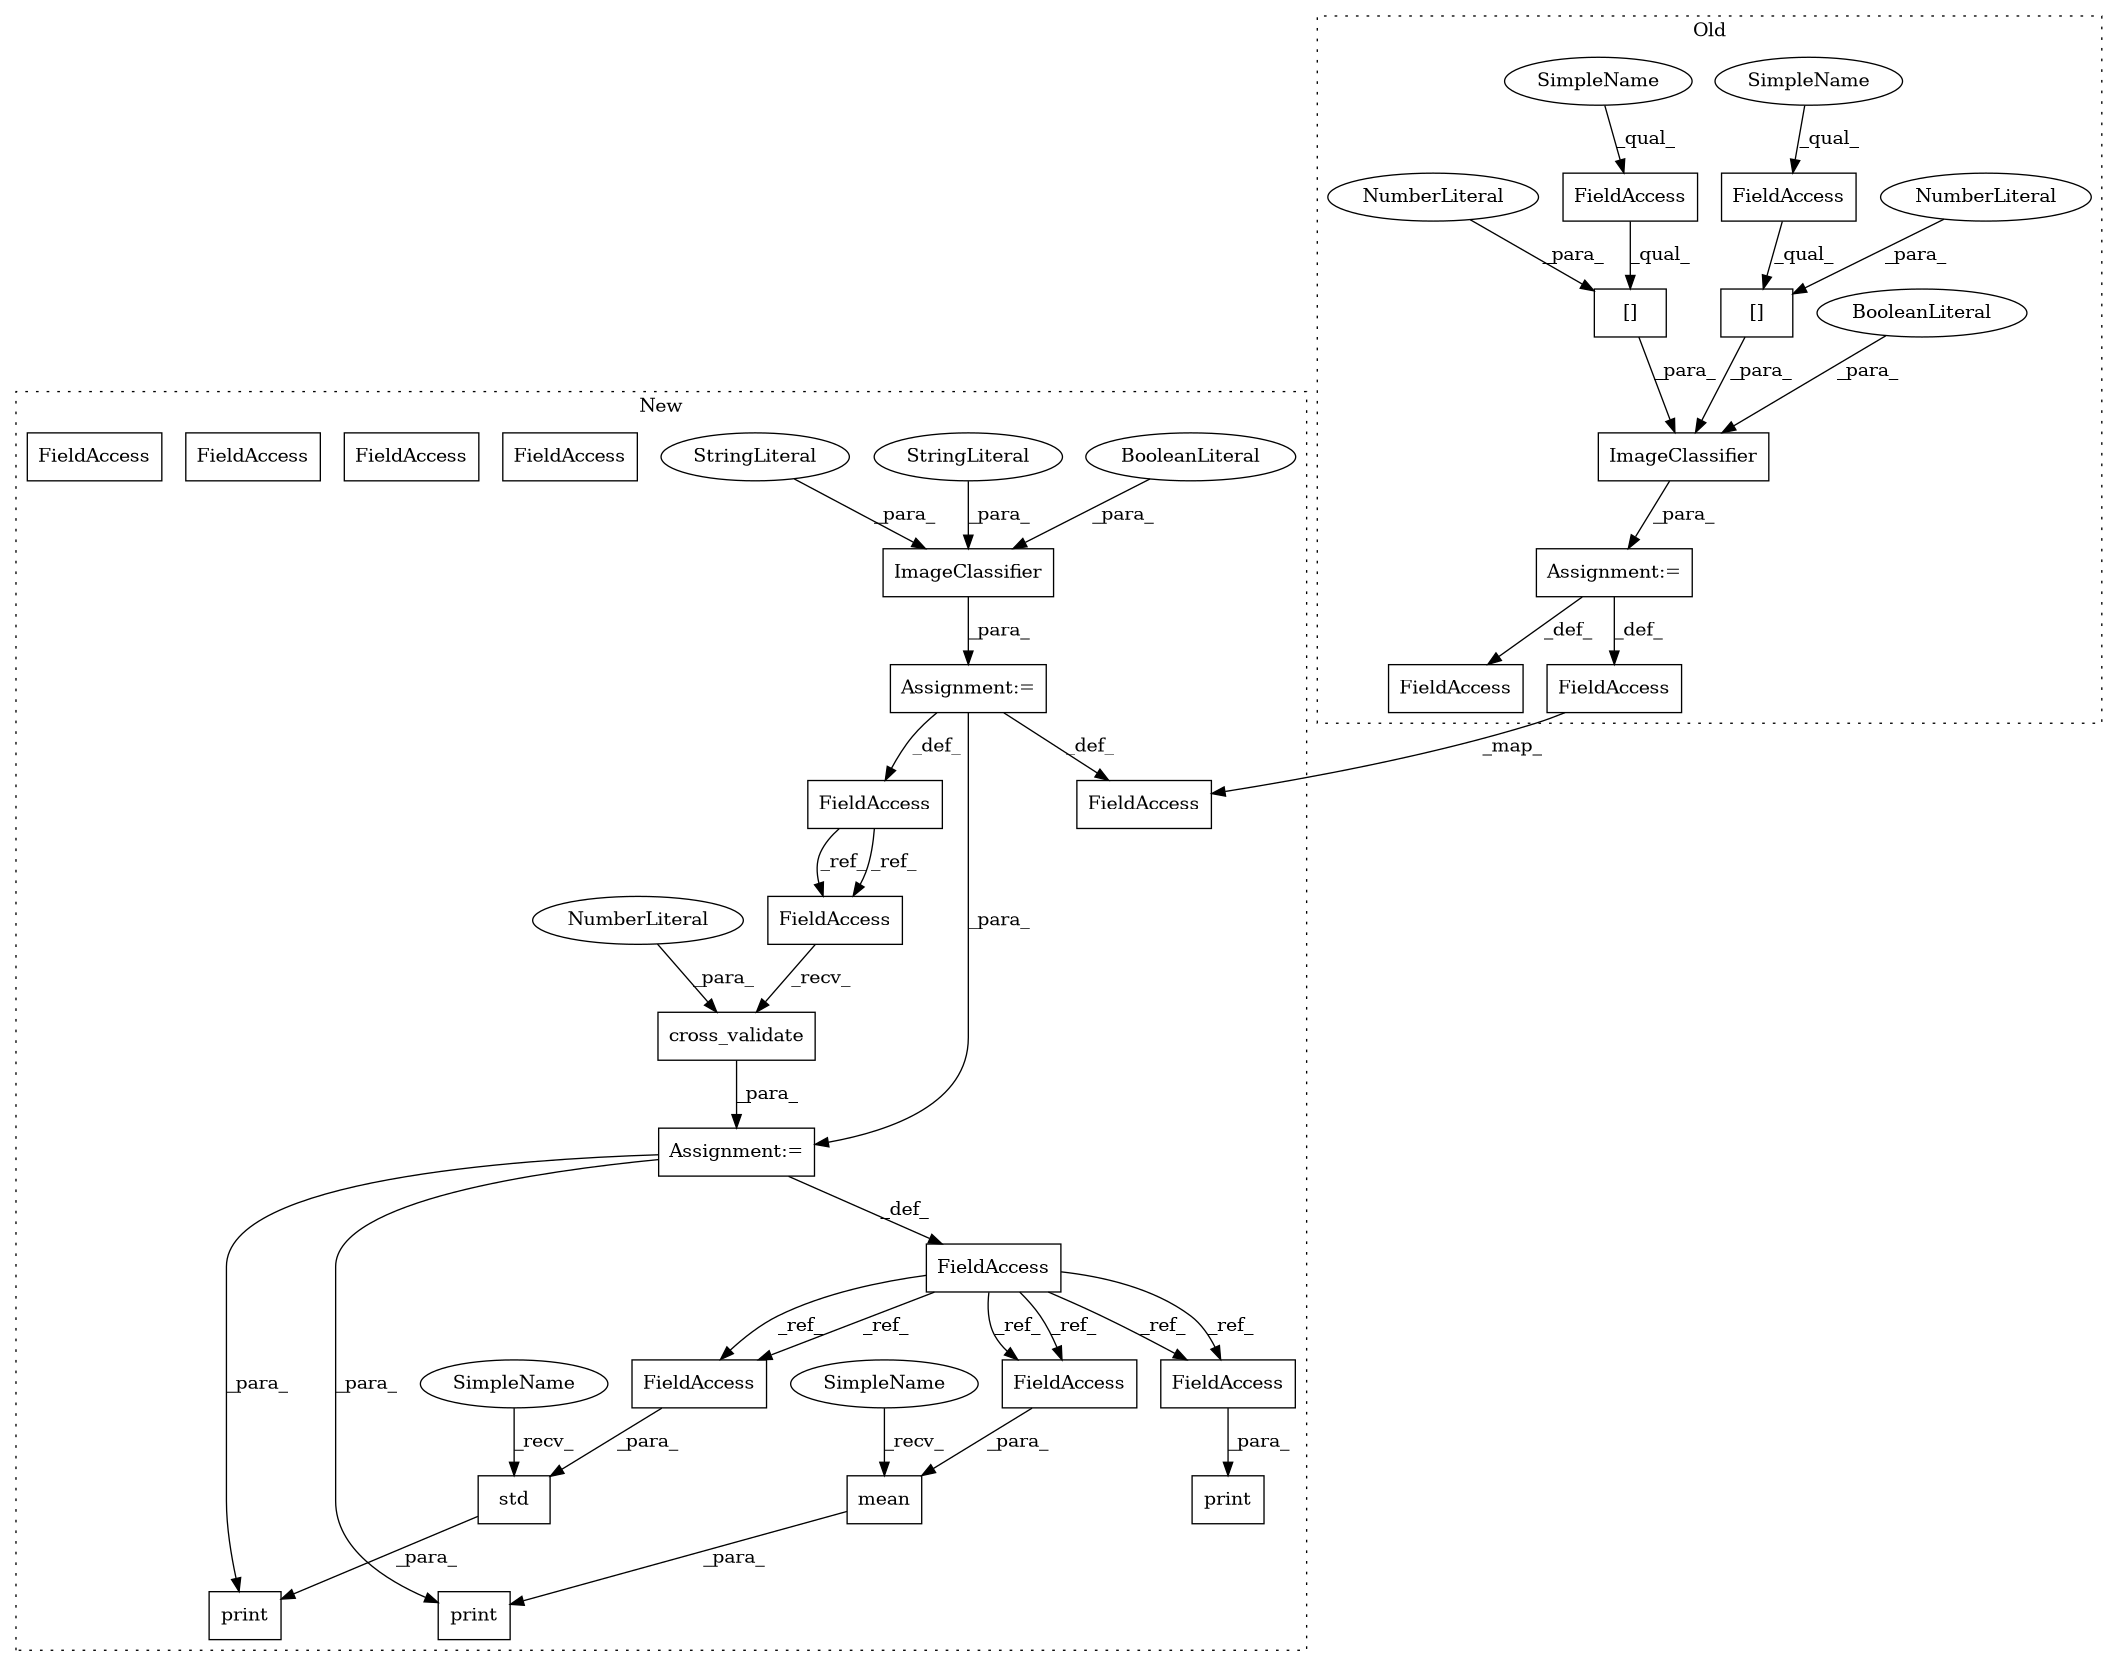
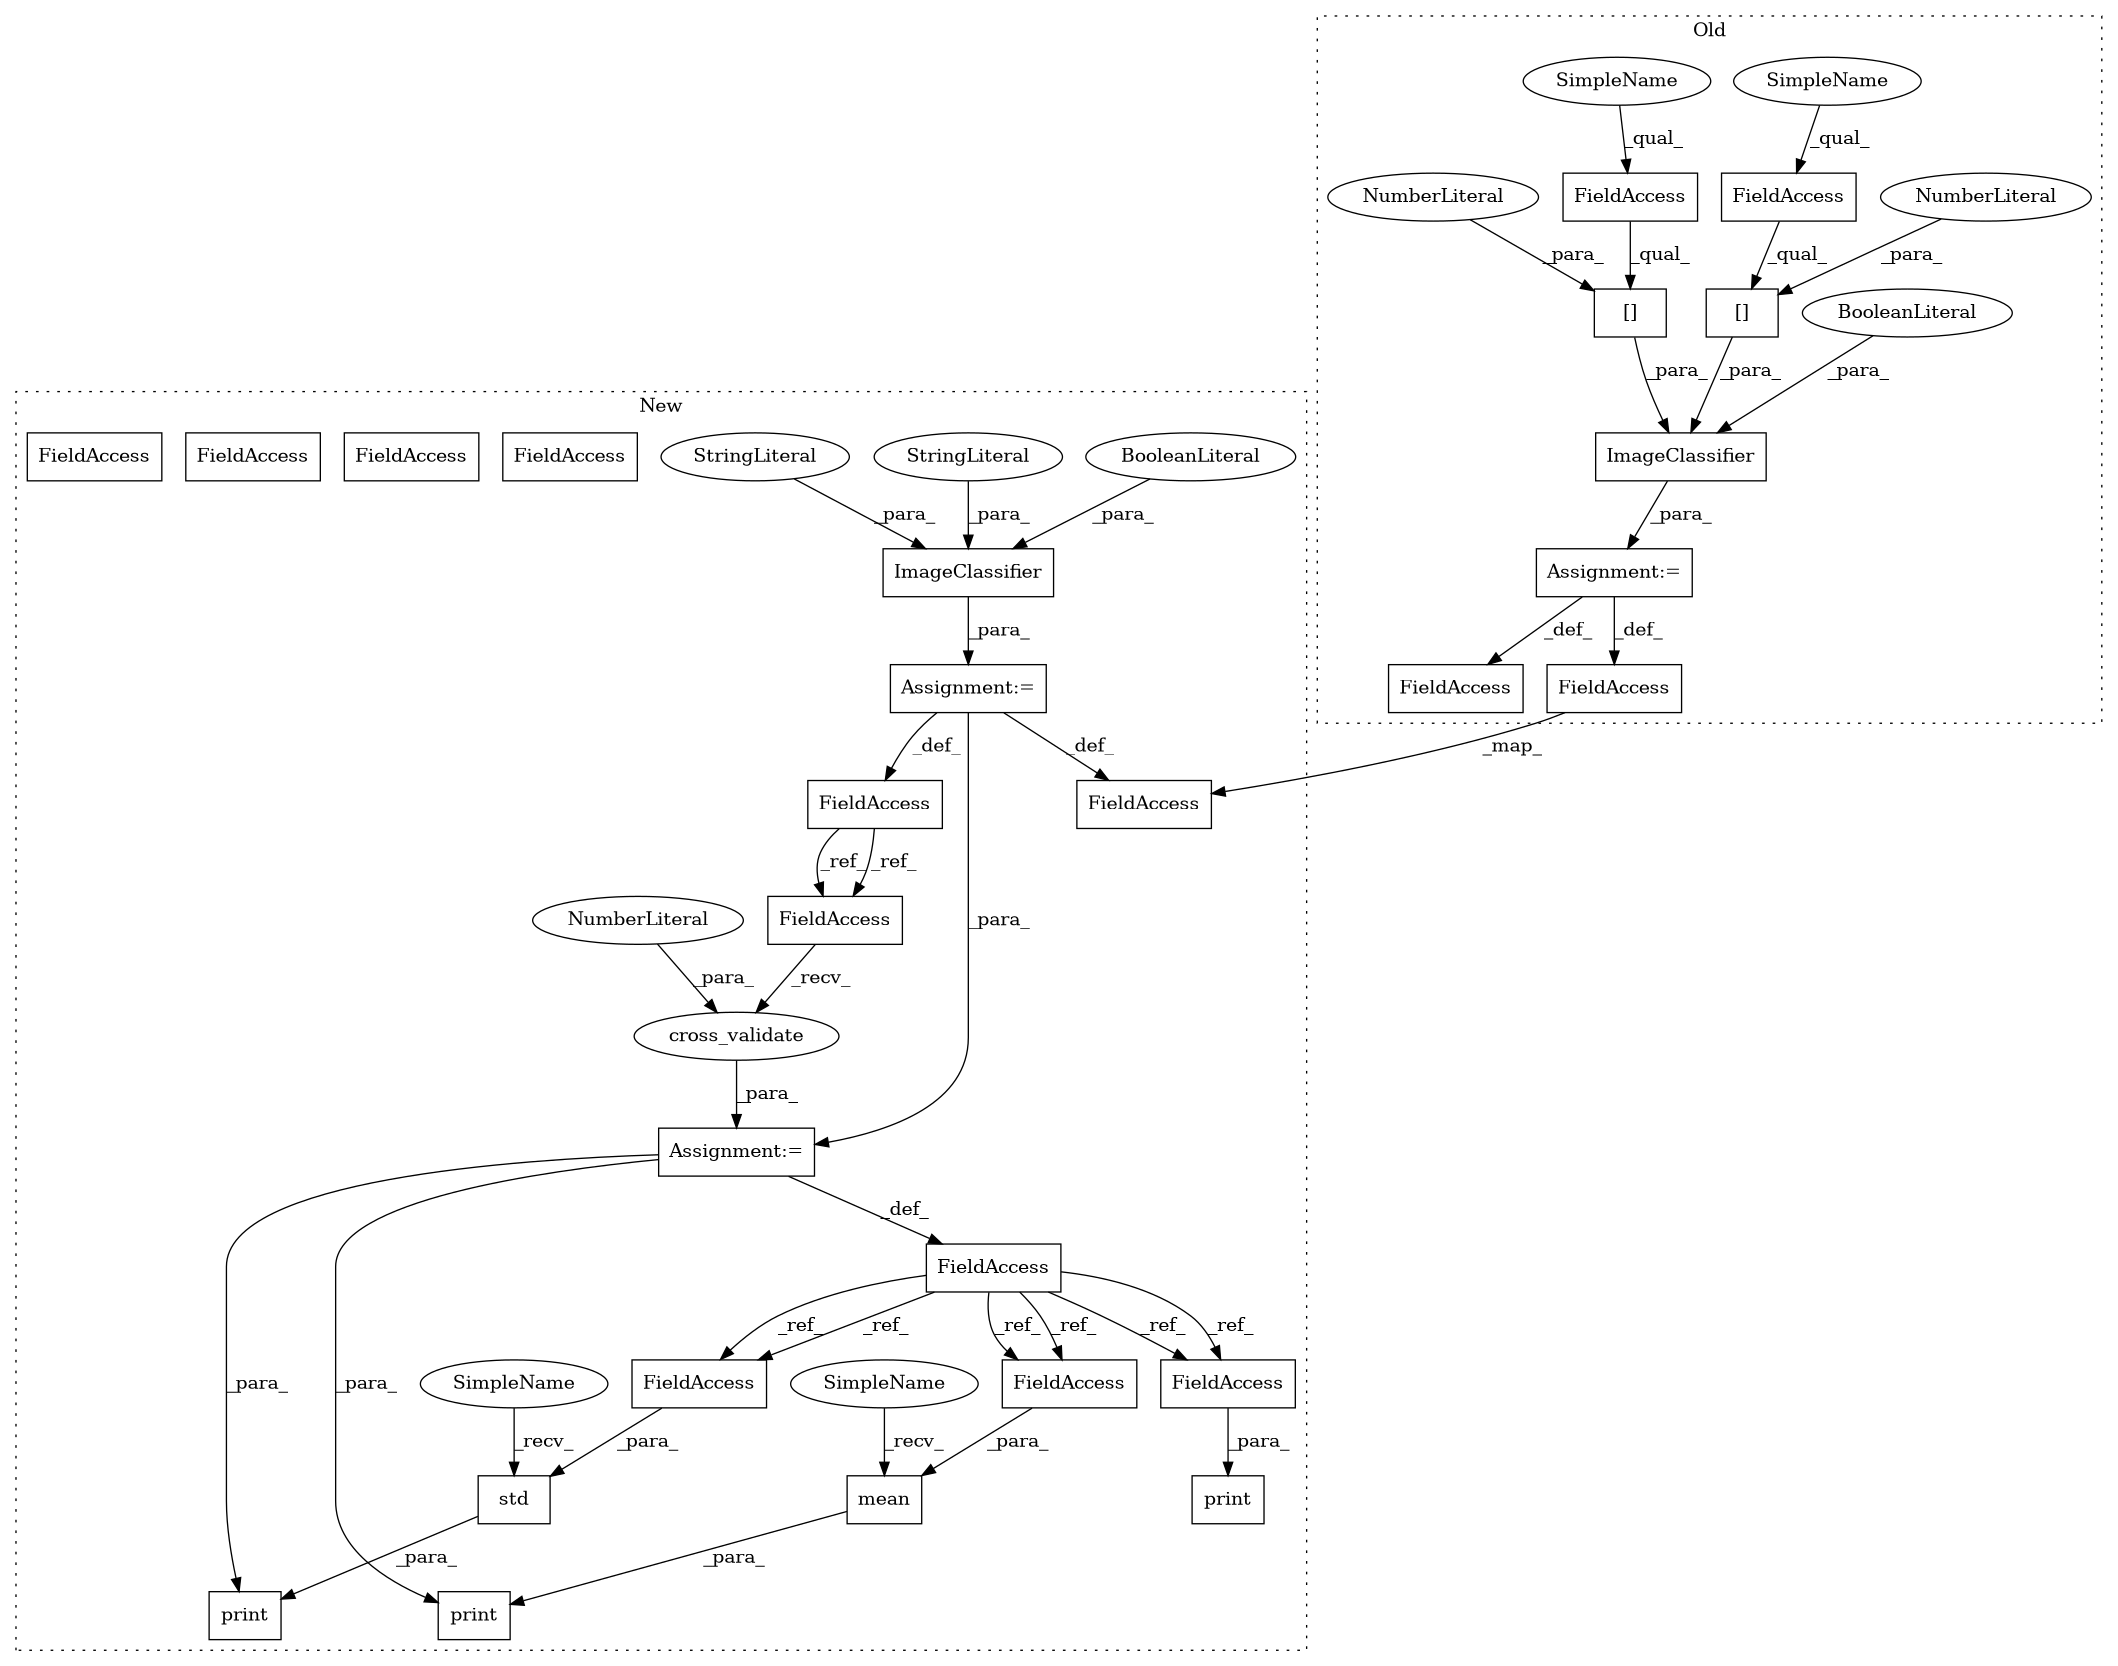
node "cross_validate": shape box -> ellipse
